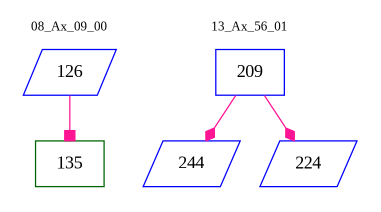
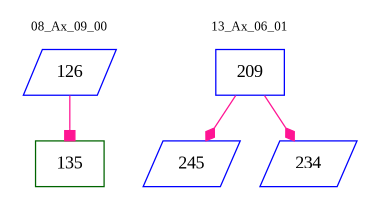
cluster "13_Ax_56_01": label "13_Ax_56_01" -> "13_Ax_06_01"
node "244": label "244" -> "245"
node "224": label "224" -> "234"
